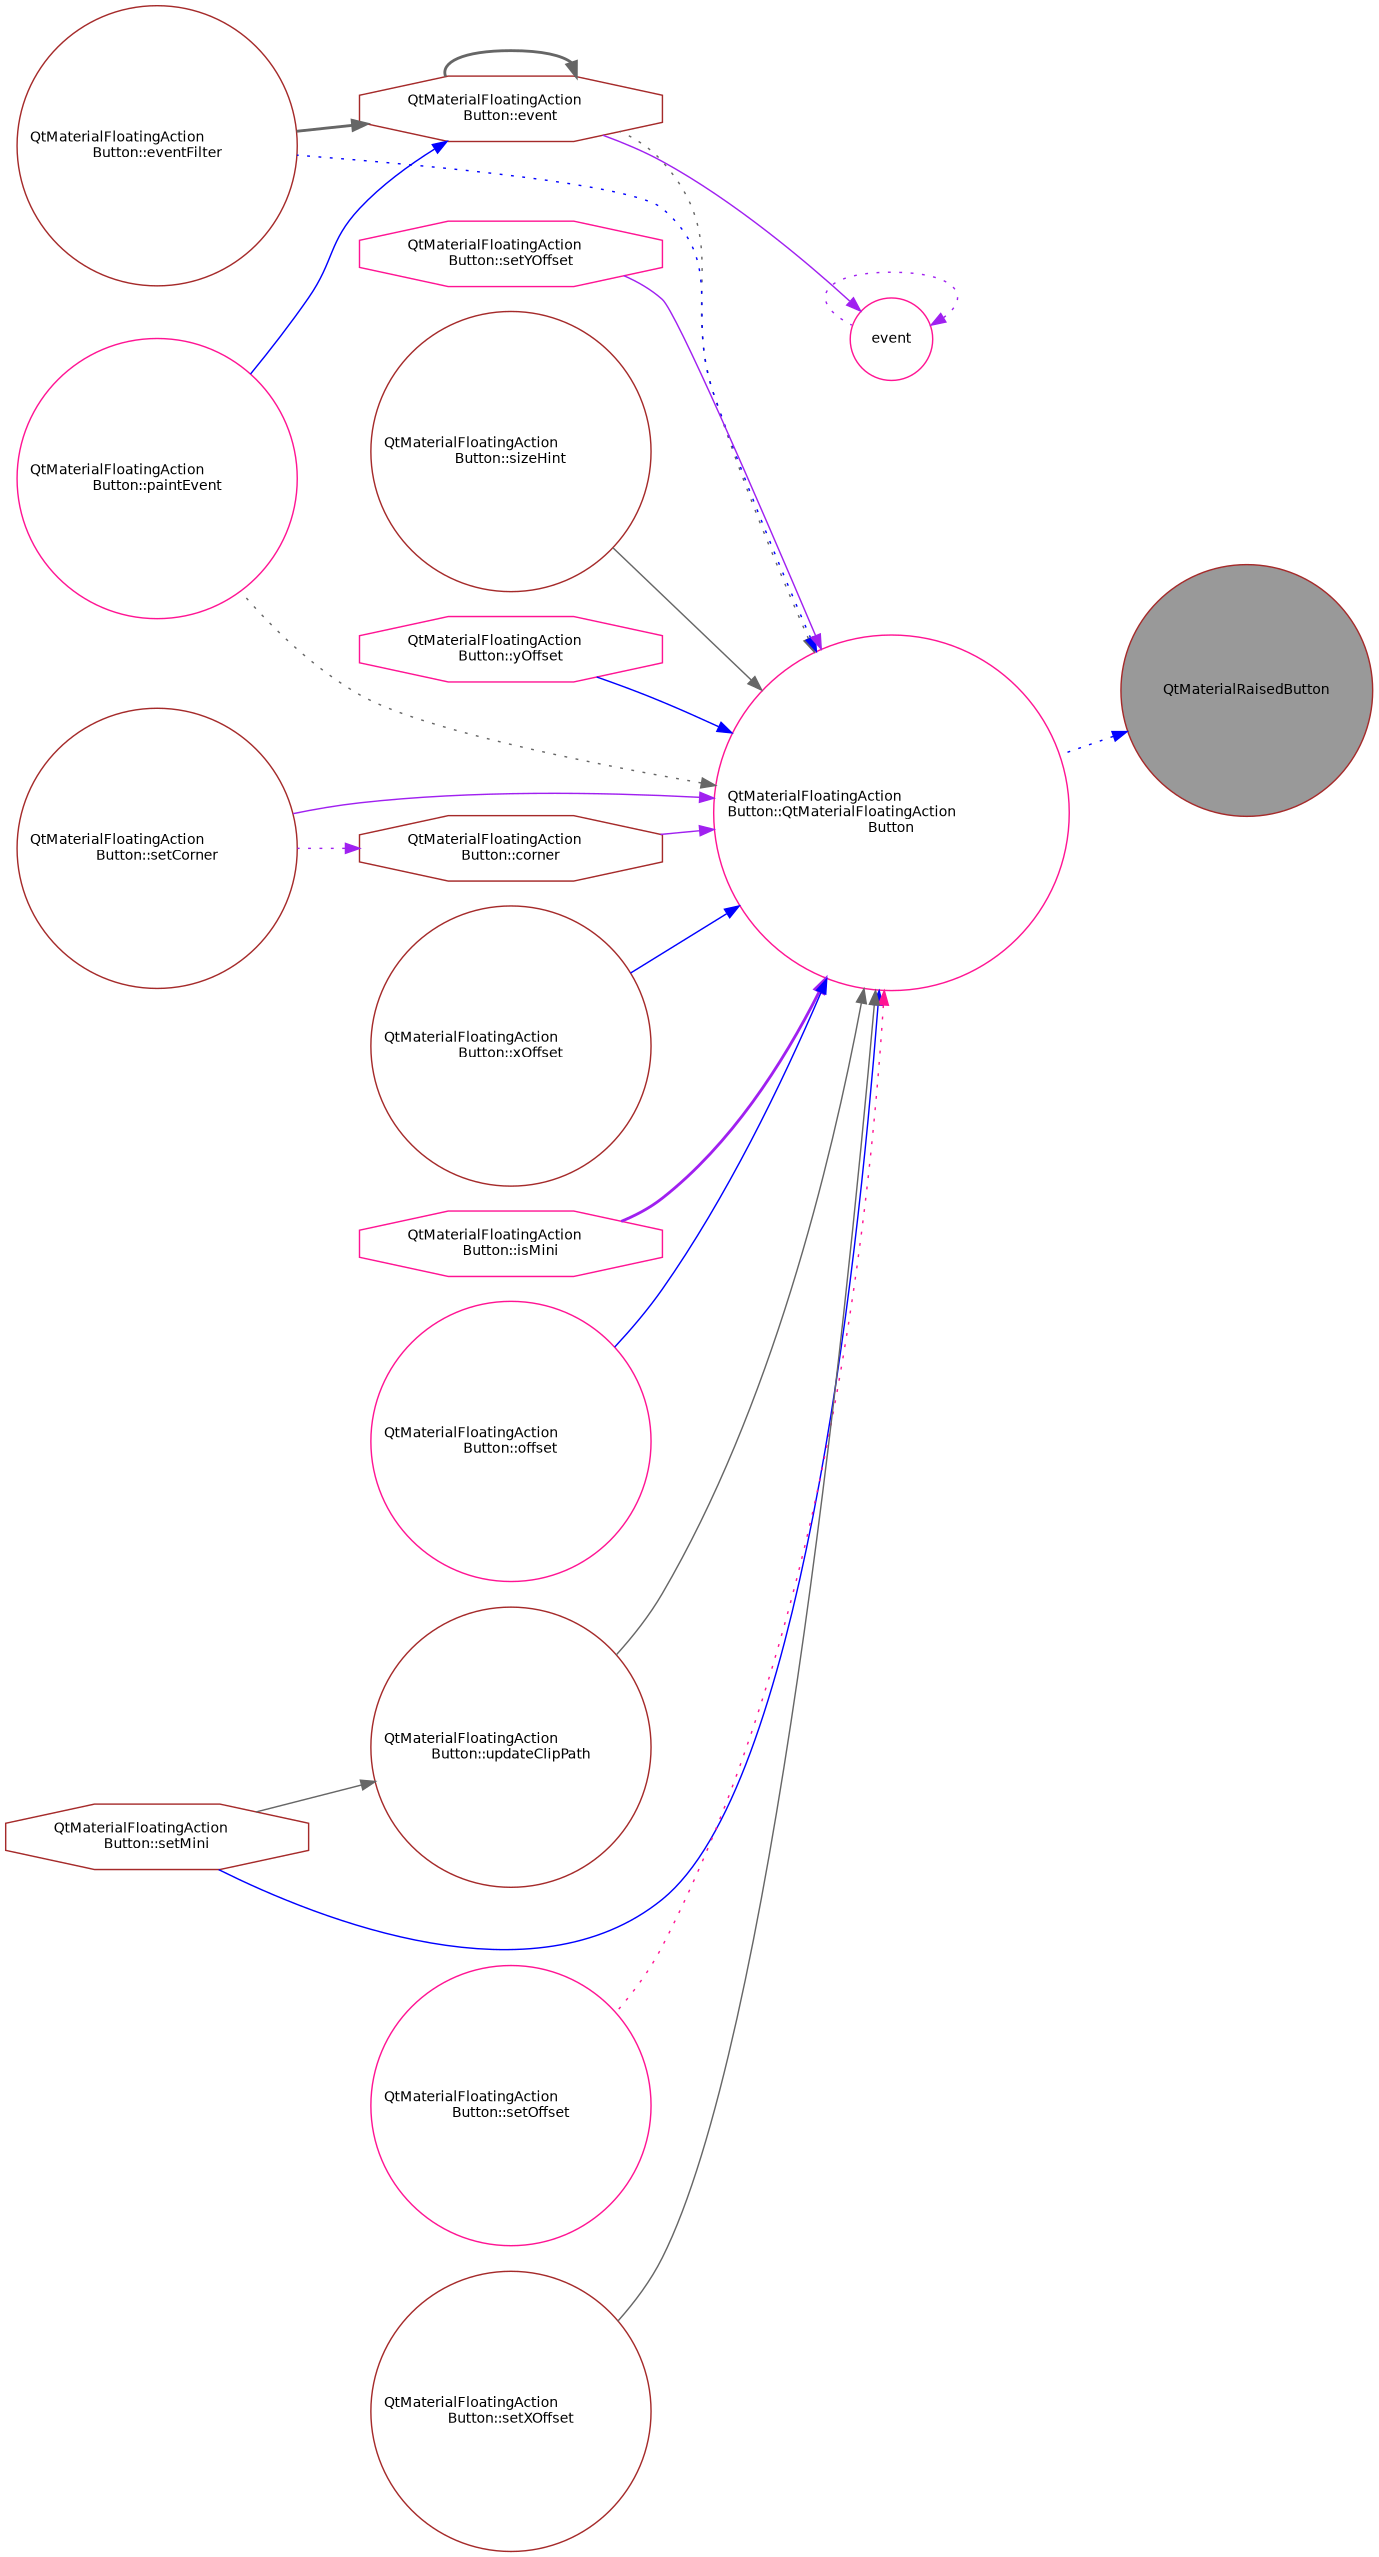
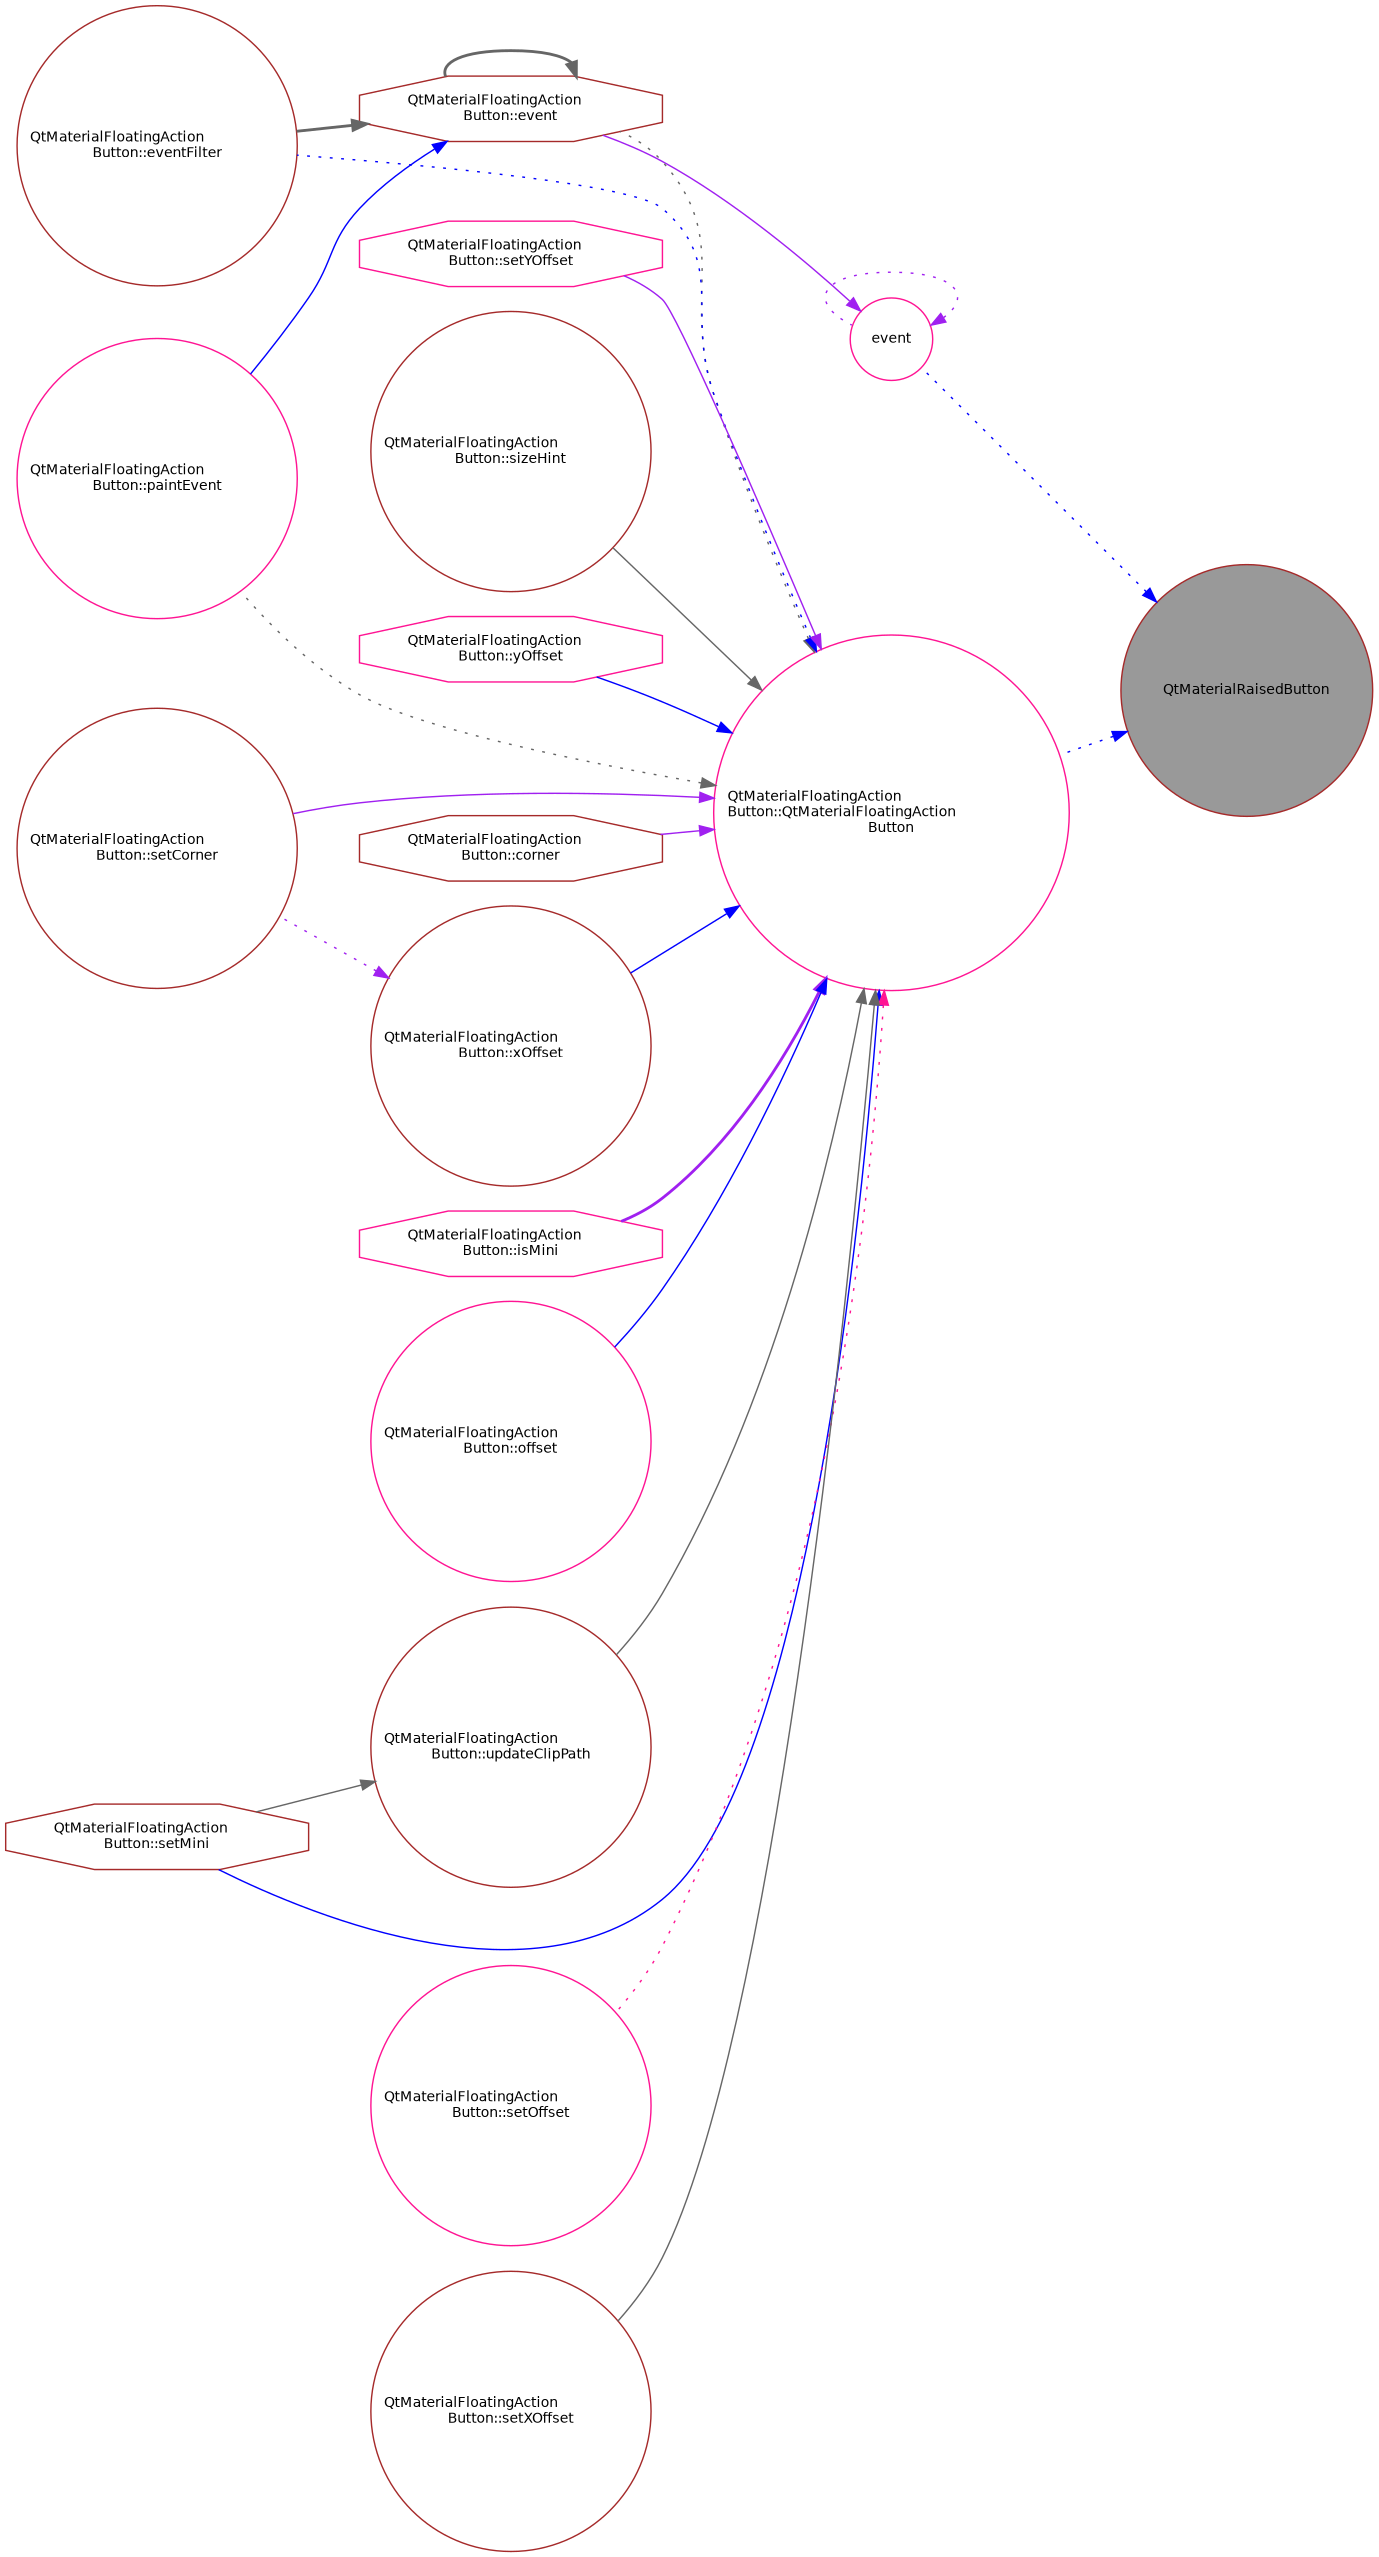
edge "event" -> "QtMaterialRaisedButton": added
edge "QtMaterialFloatingAction Button::setCorner" -> "QtMaterialFloatingAction Button::corner": now "QtMaterialFloatingAction Button::setCorner" -> "QtMaterialFloatingAction Button::xOffset"
